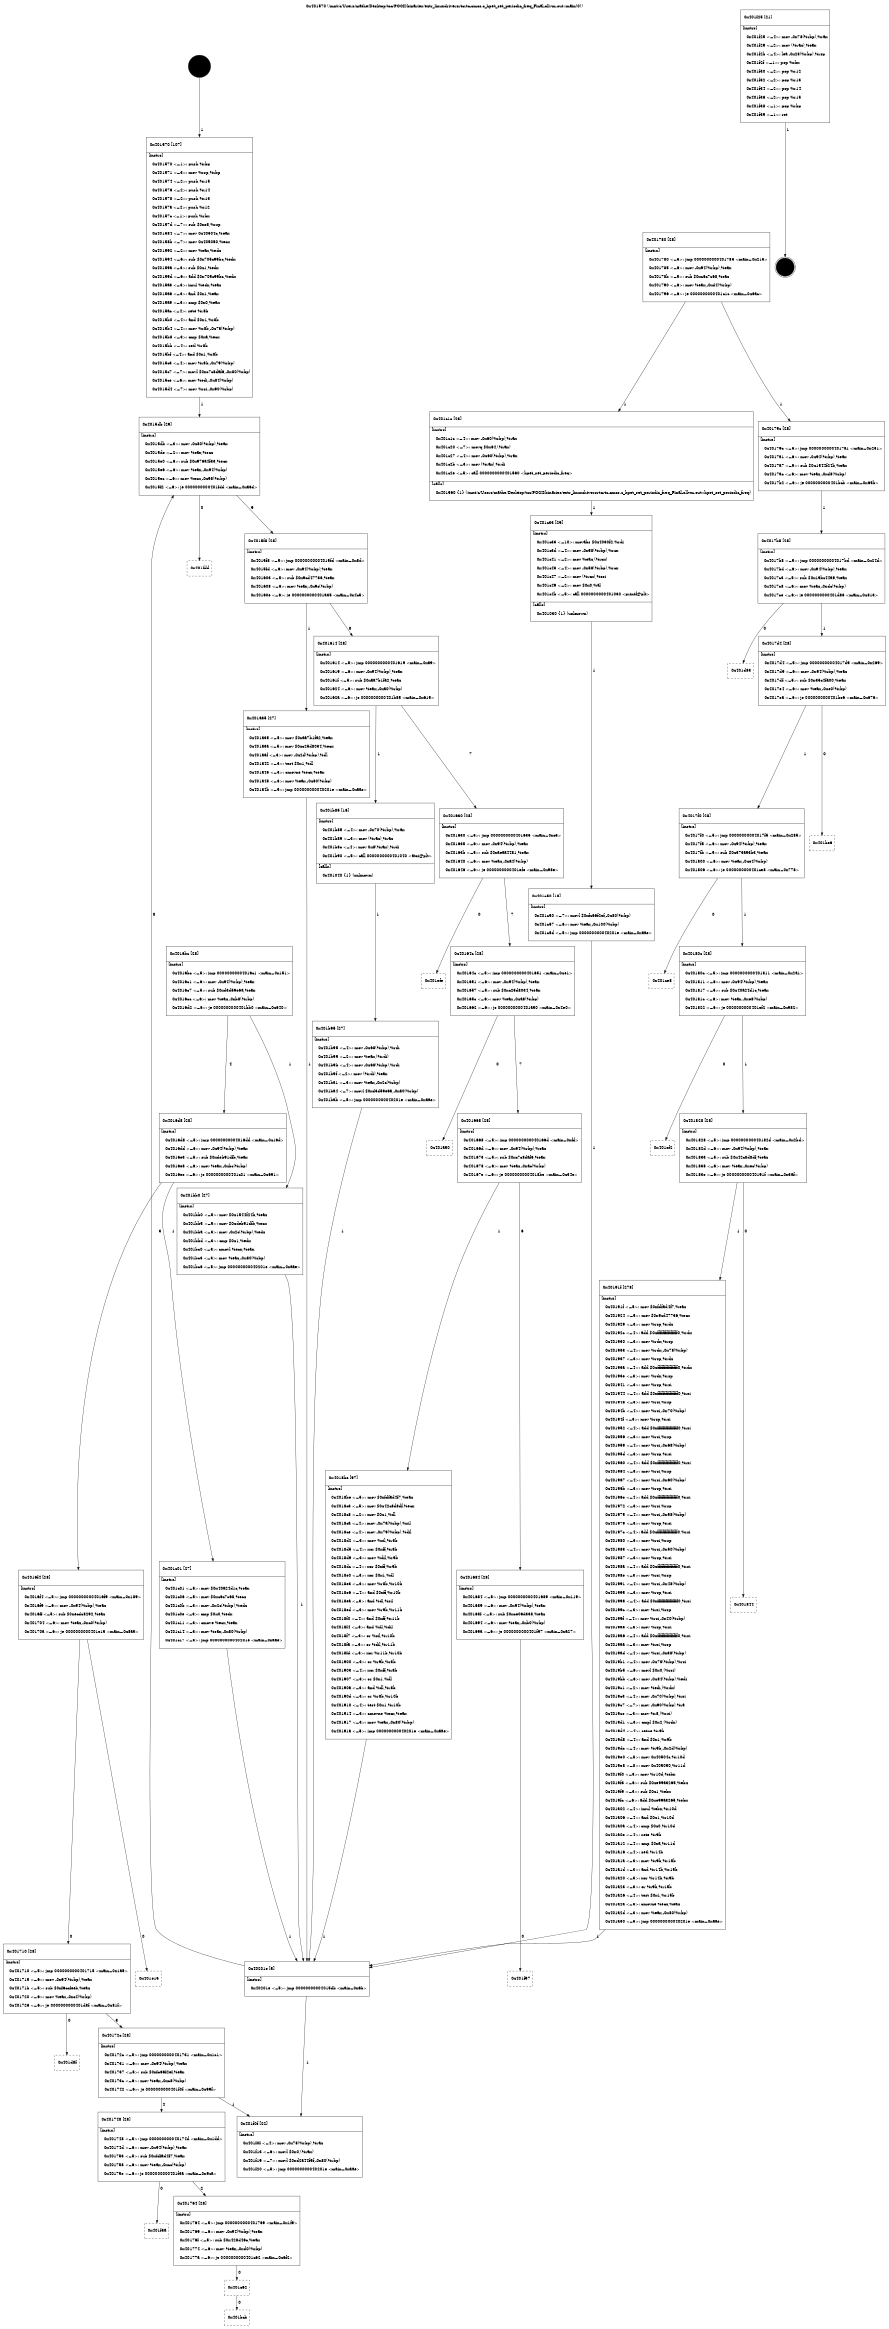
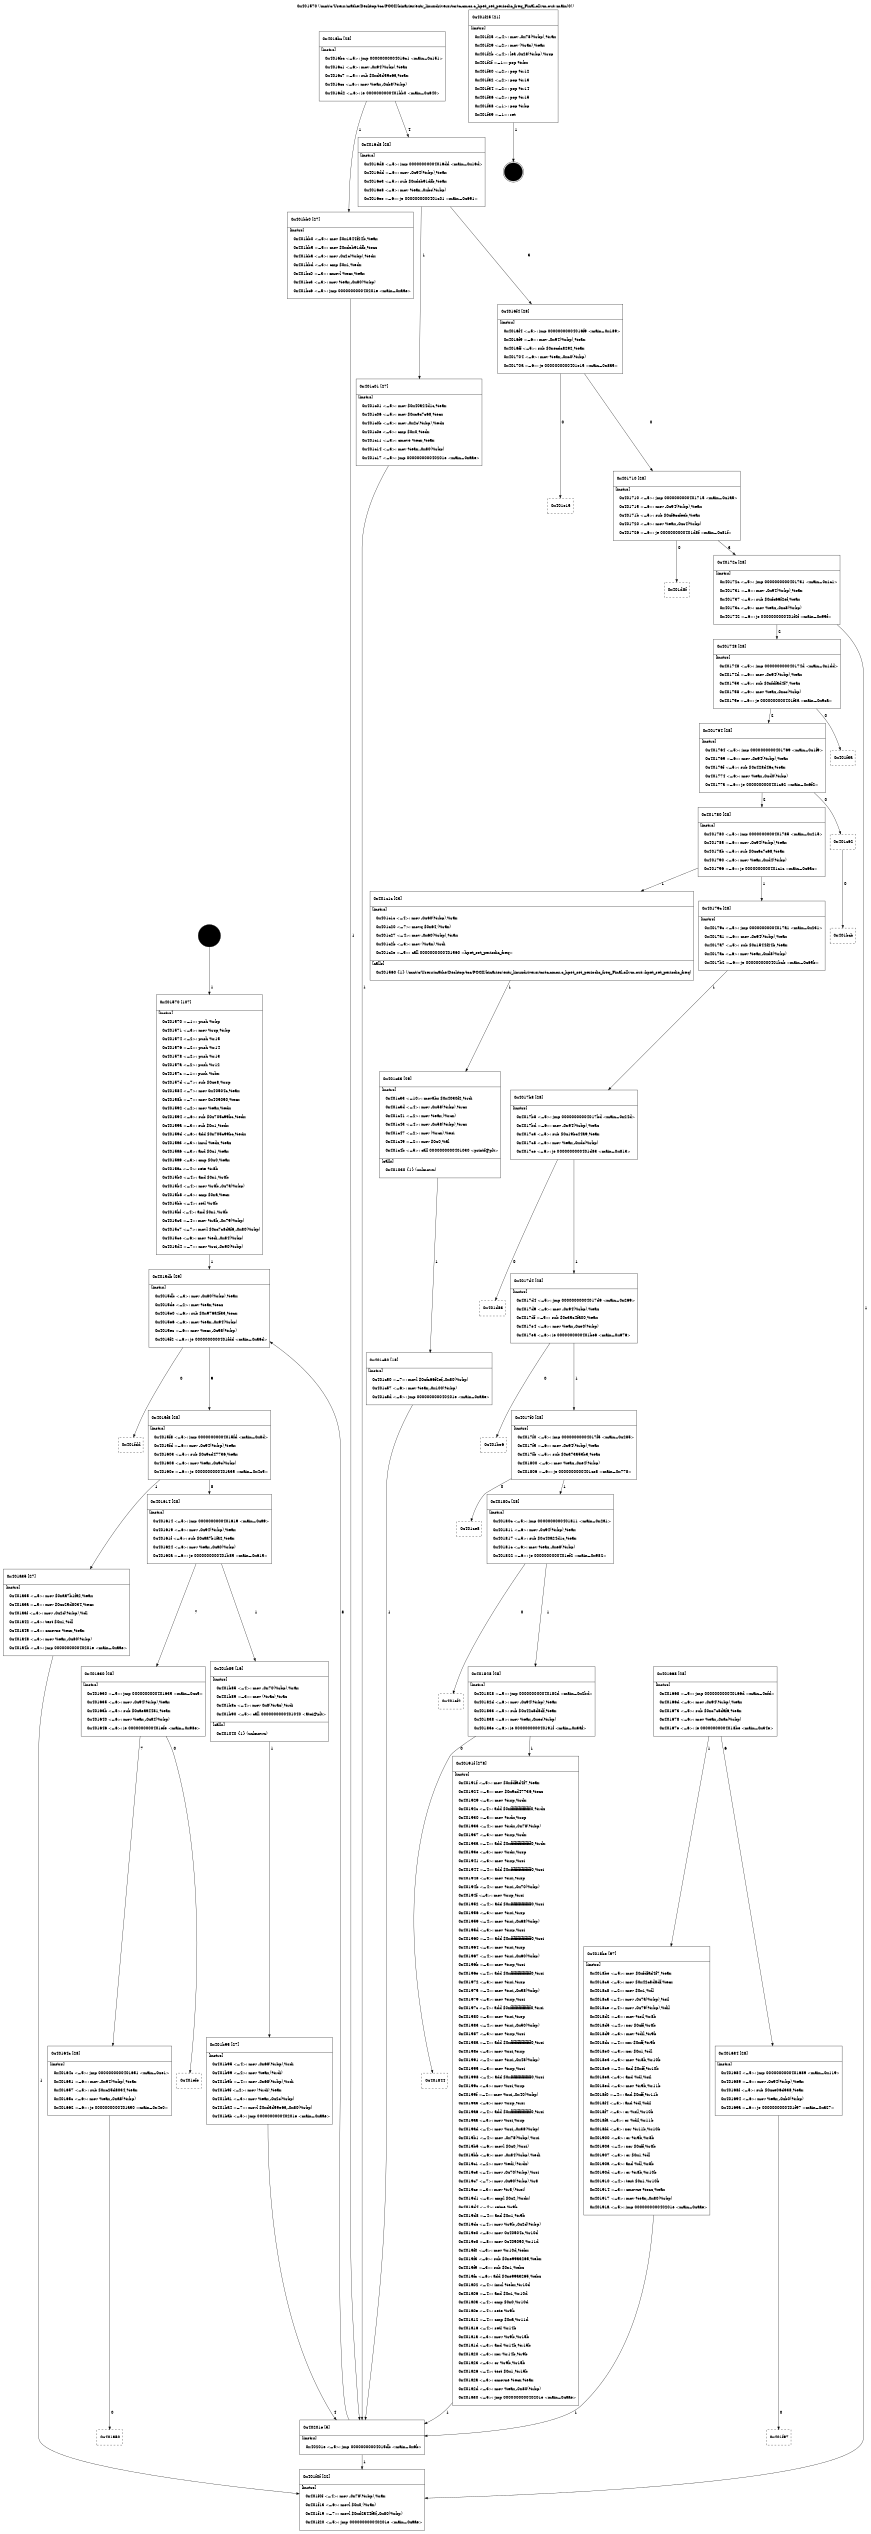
edge "0x401764 [28]" -> "0x401780 [28]": added, label "2"
edge "0x40164c [28]" -> "0x401668 [28]": removed, label "7"
edge "0x401b95 [27]" -> "0x40201e [5]": label " 1" -> " 4"
edge "0x401a35 [27]" -> "0x40201e [5]": now "0x401a35 [27]" -> "0x401f0f [22]"
